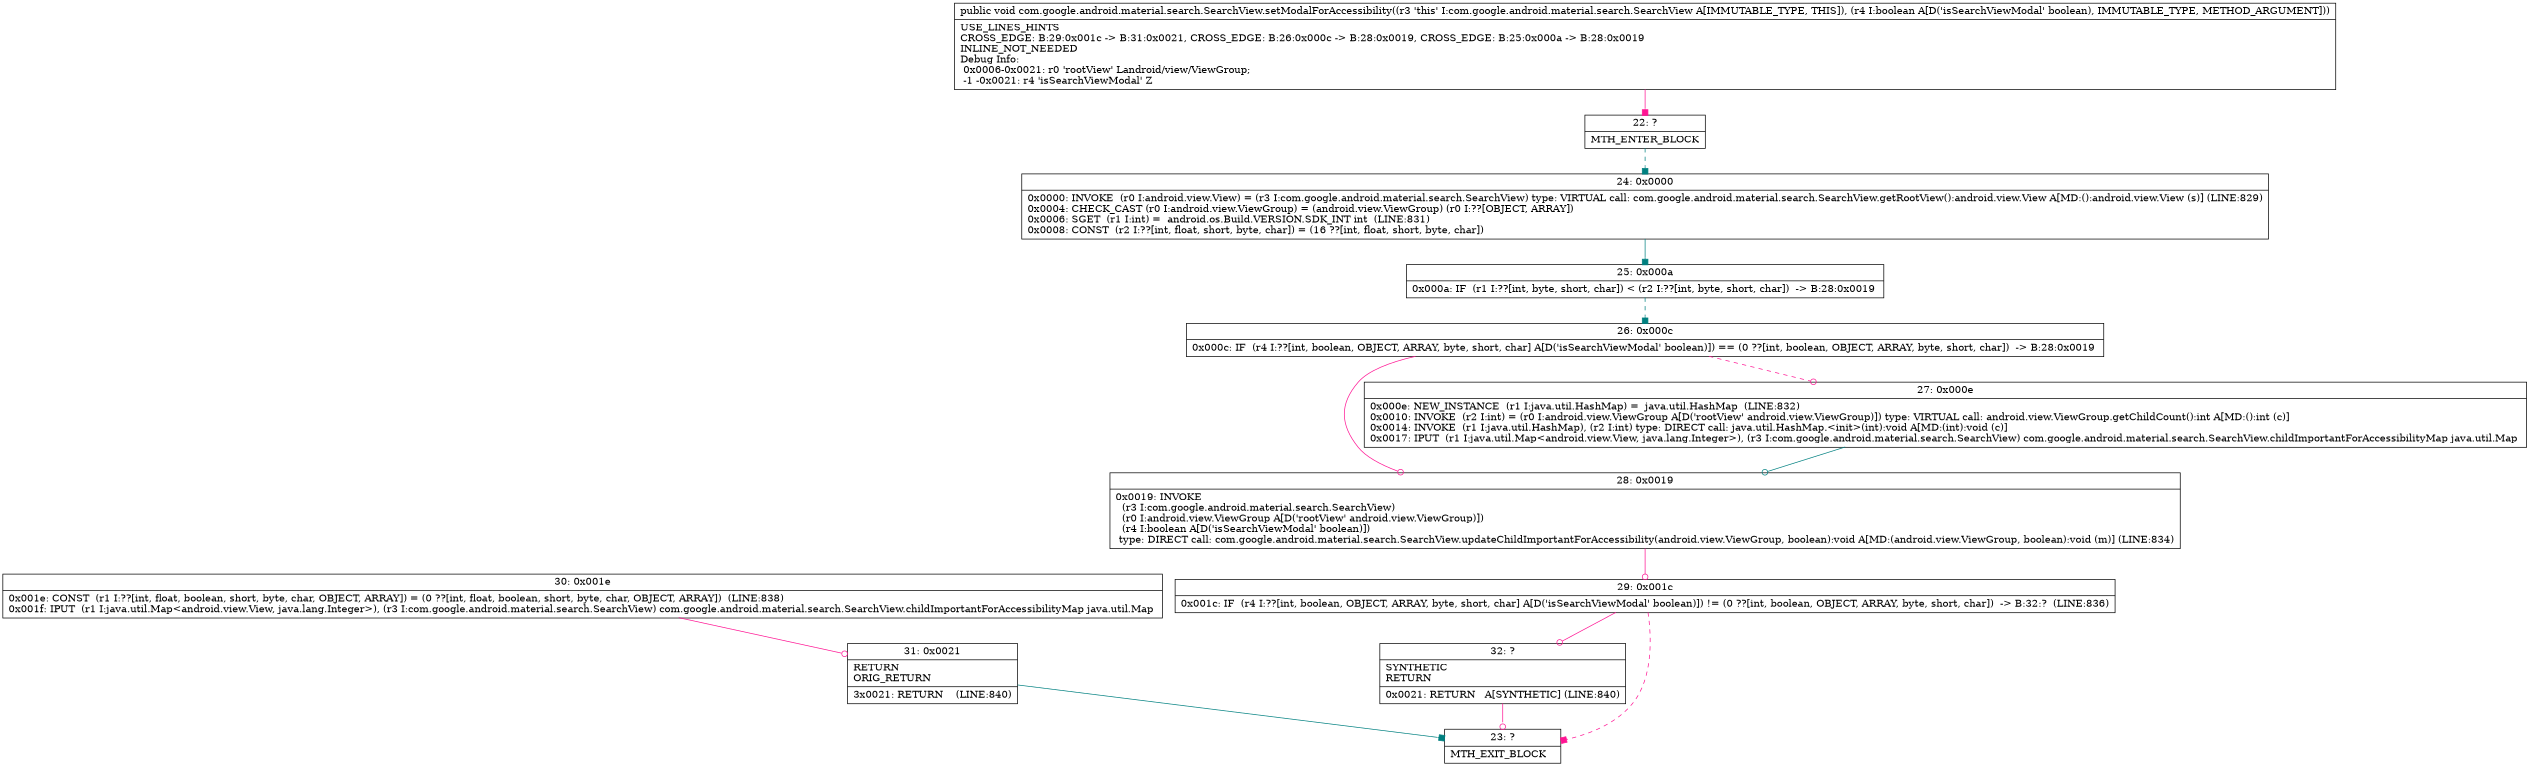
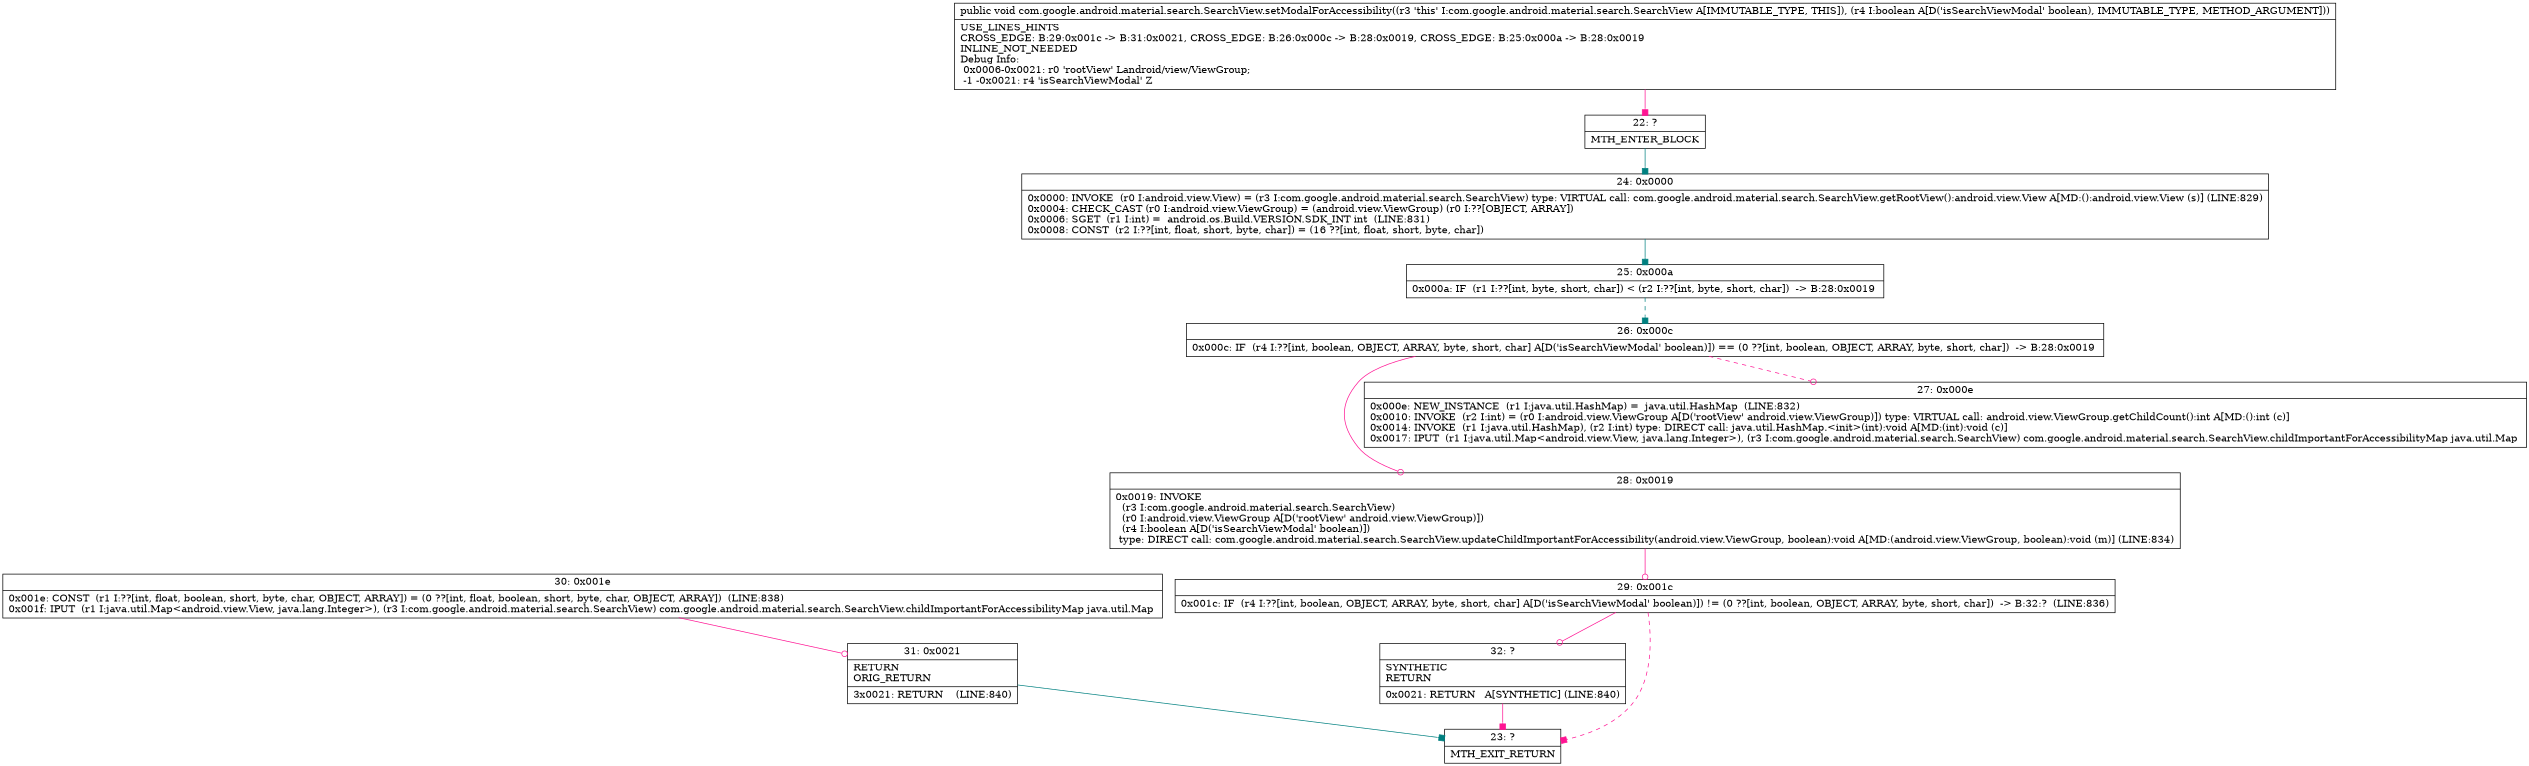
edge "22: ?" -> "24: 0x0000": style dashed -> solid
edge "27: 0x000e" -> "28: 0x0019": removed
edge "32: ?" -> "23: ?": arrowhead odot -> box
node "23: ?": text "MTH_EXIT_BLOCK" -> "MTH_EXIT_RETURN"
